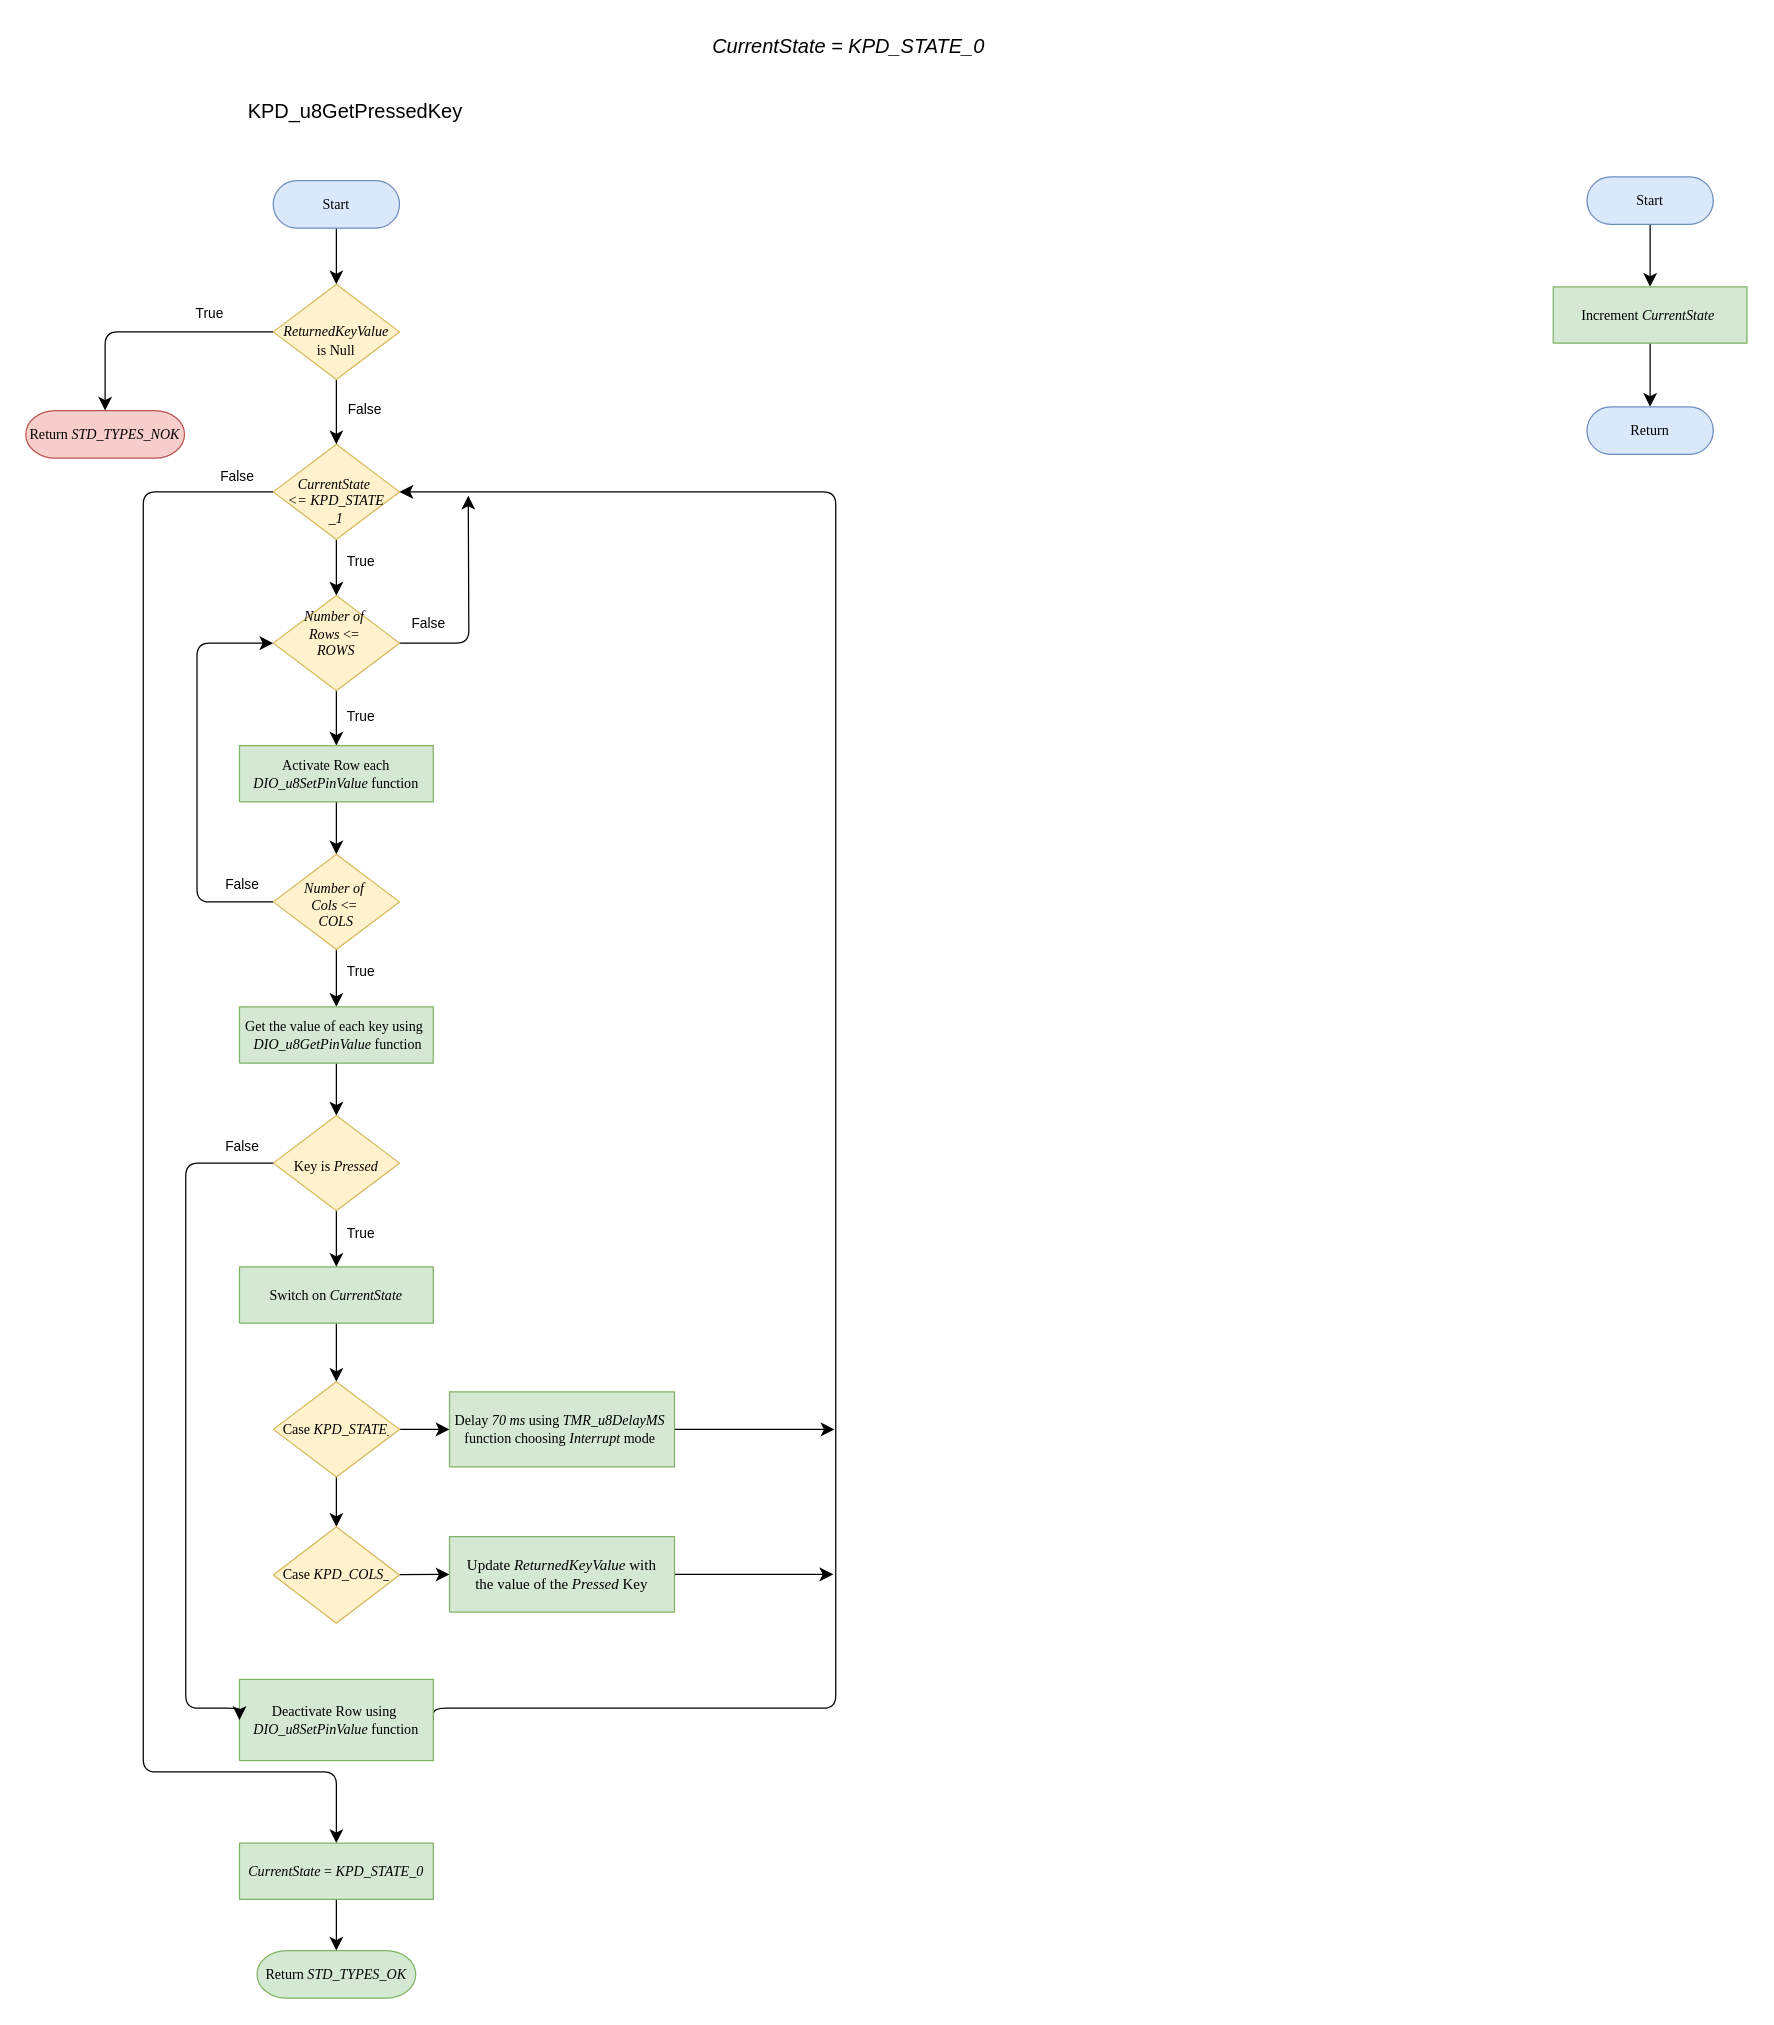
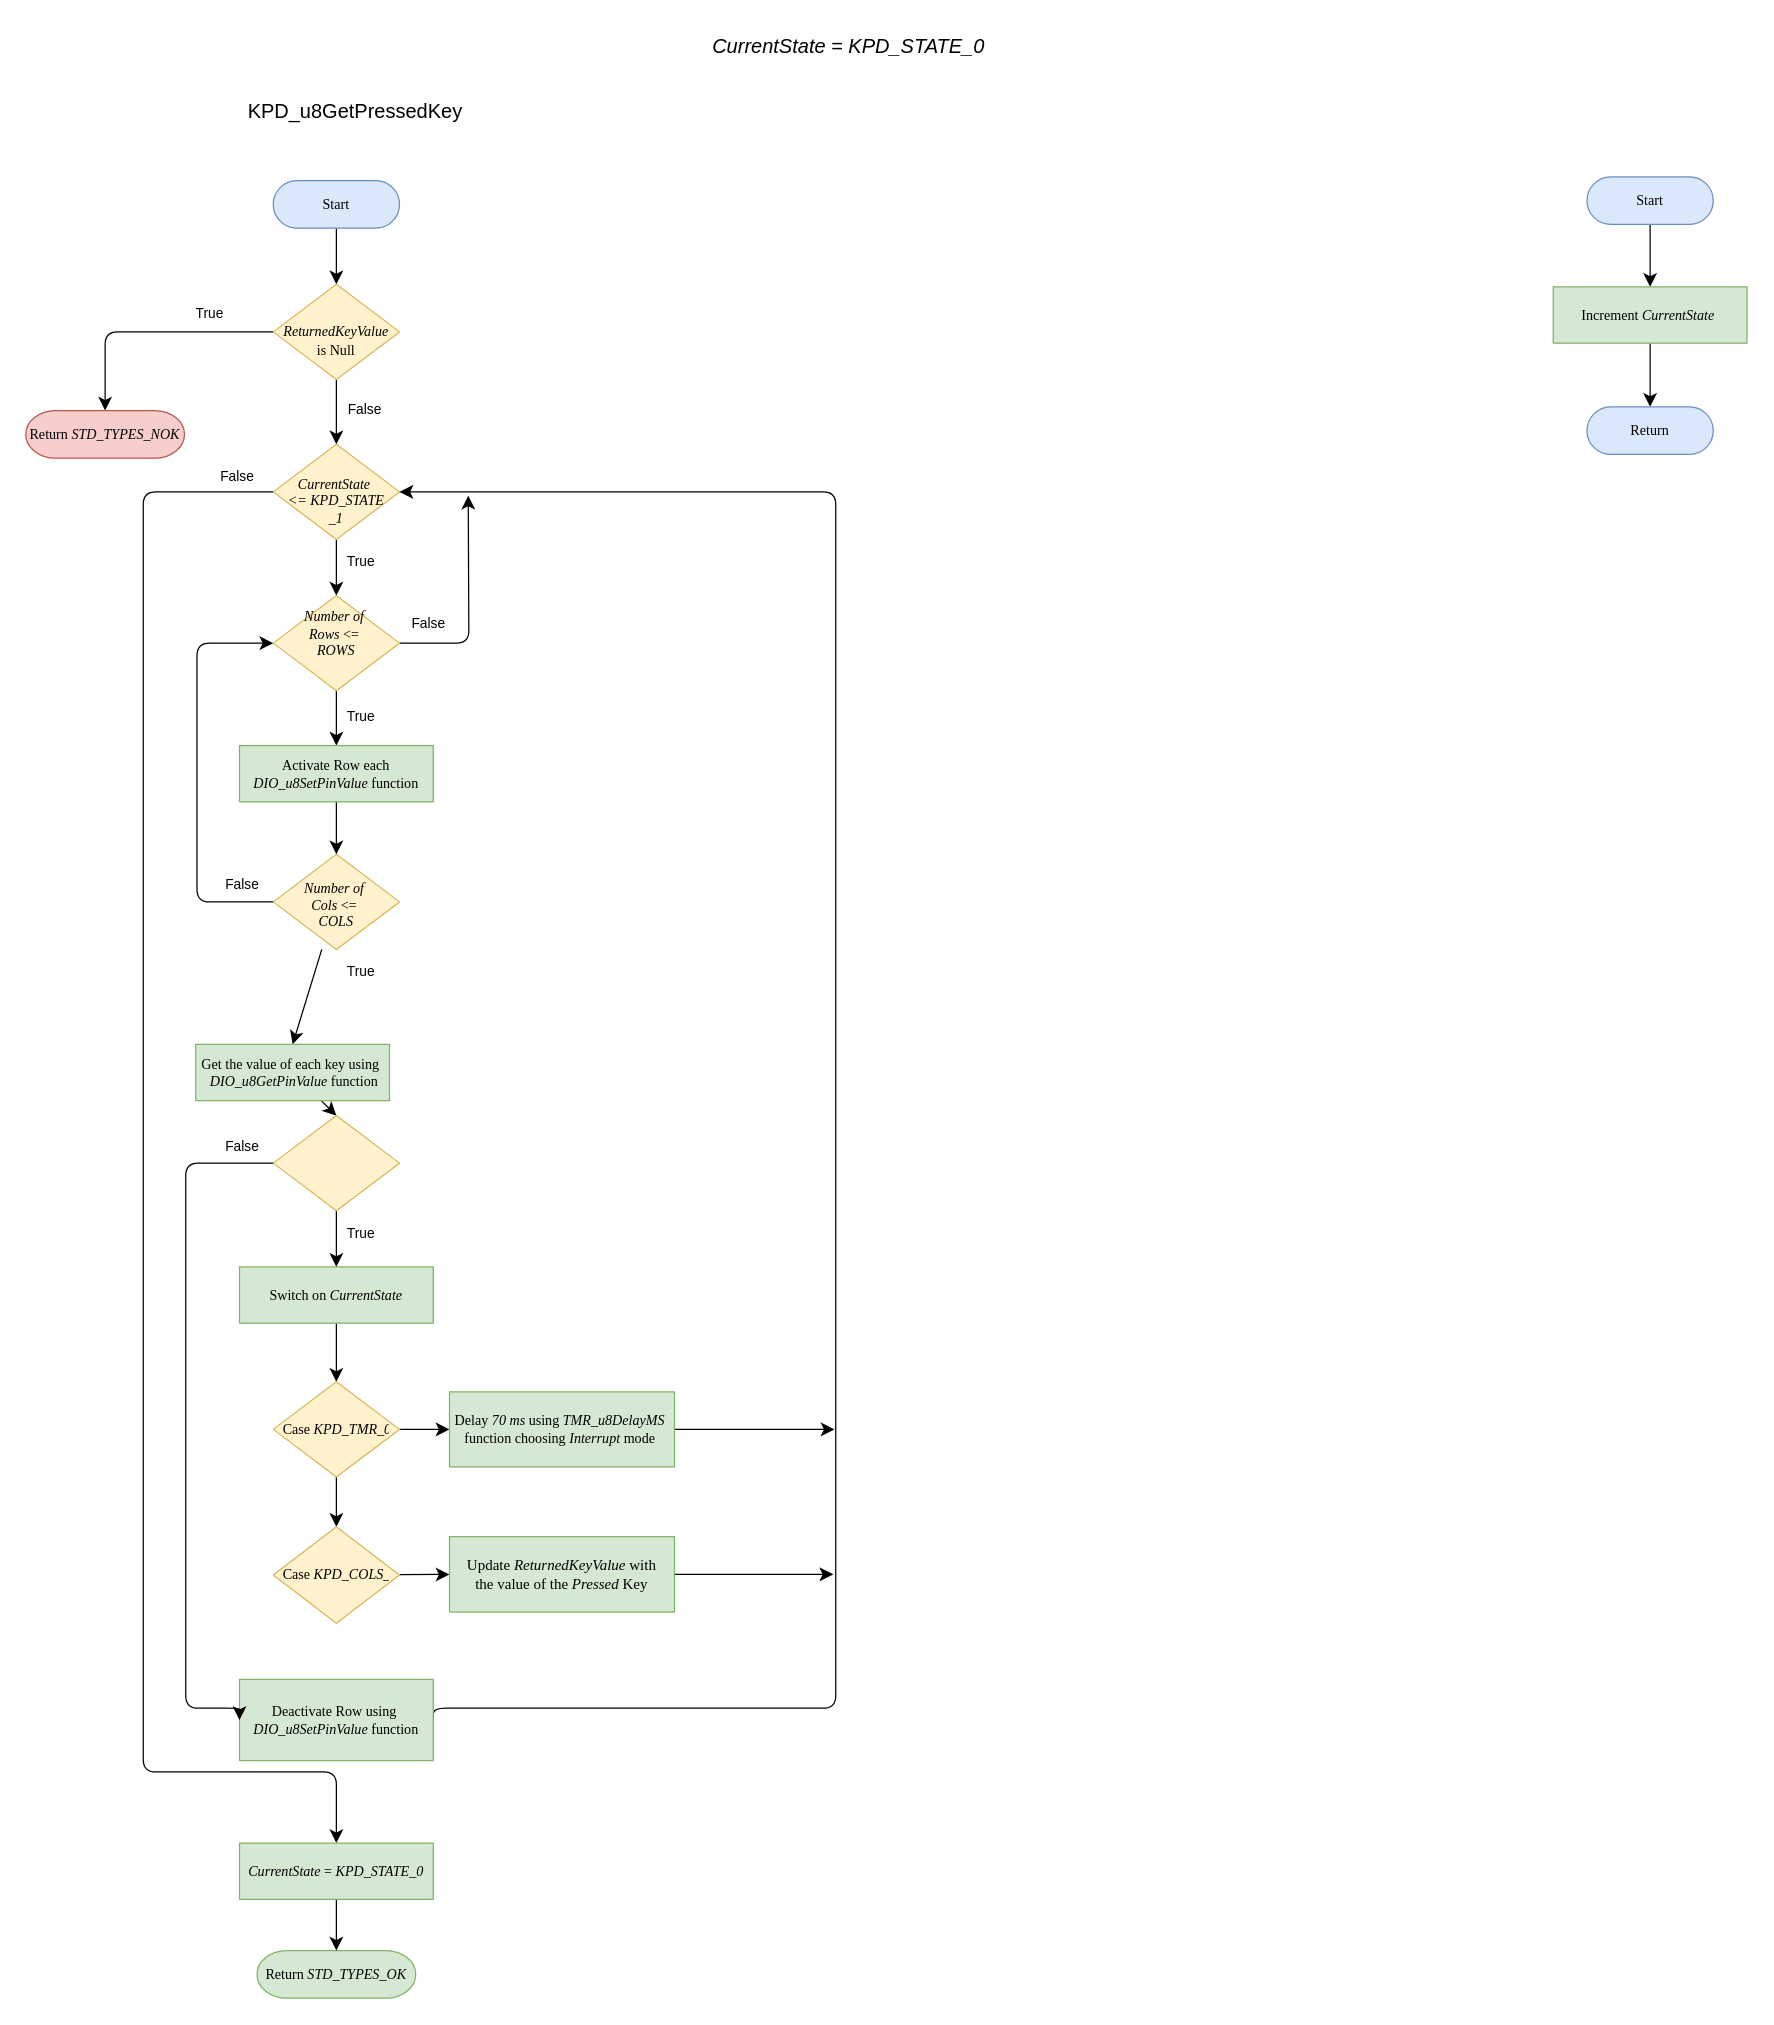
node "Get the value of each key using DIO_u8GetPinValue function": moved (336, 1035) -> (293, 1073)
node "Key is Pressed": removed
node "Case KPD_STATE_0": label "Case KPD_STATE_0" -> "Case KPD_TMR_0"
